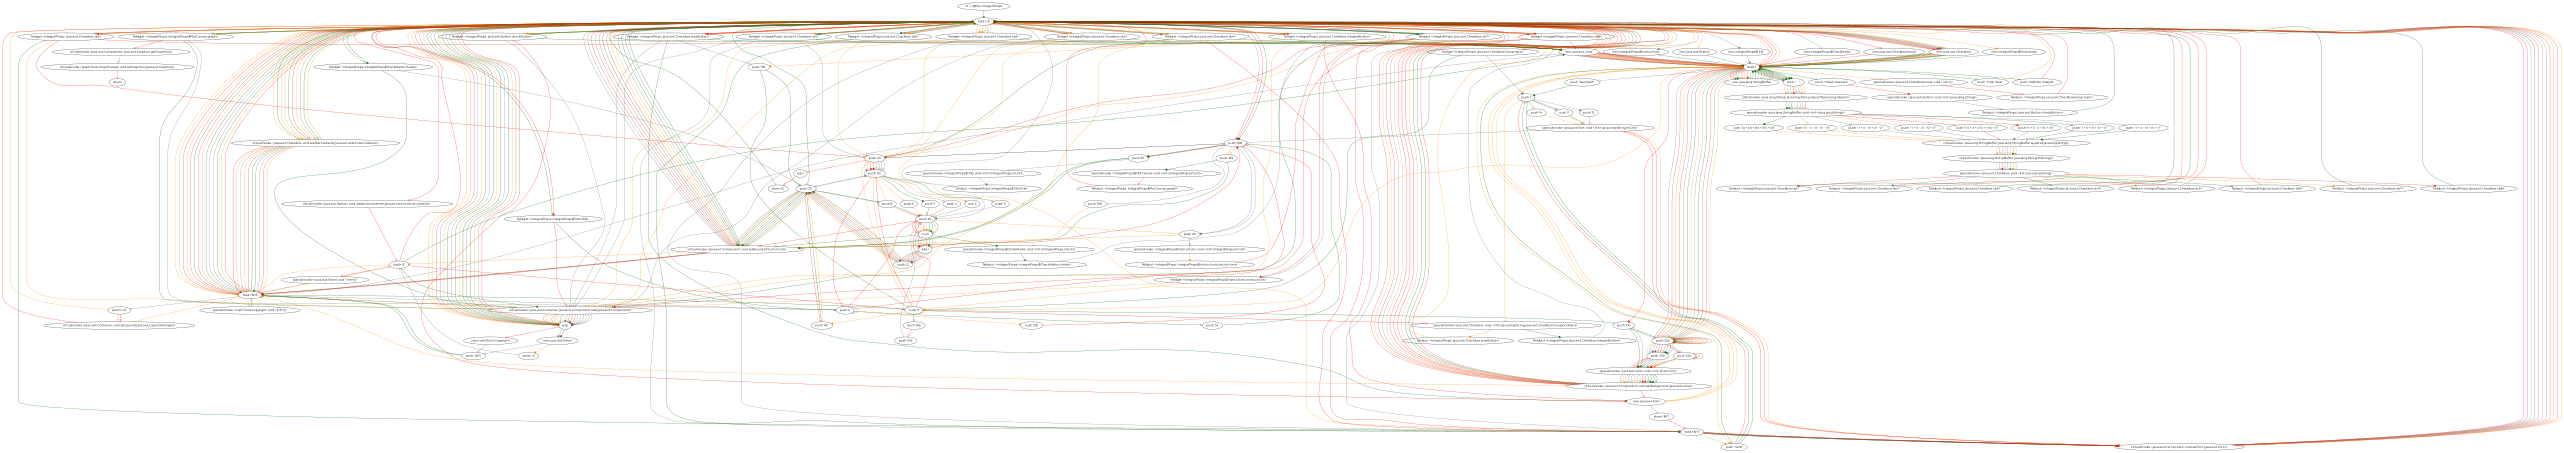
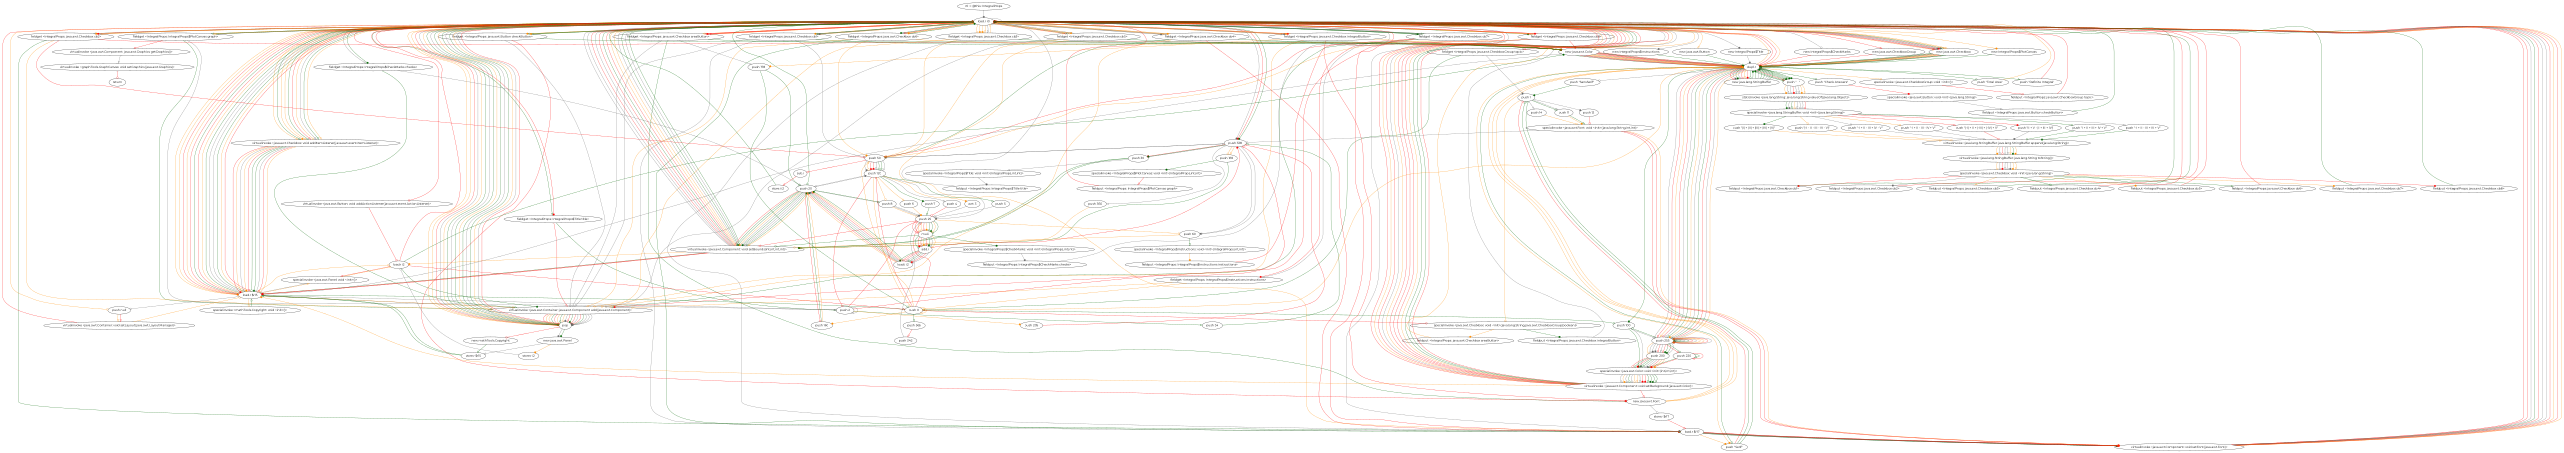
edge "dup1.r" -> "push 100": color red -> darkgreen
